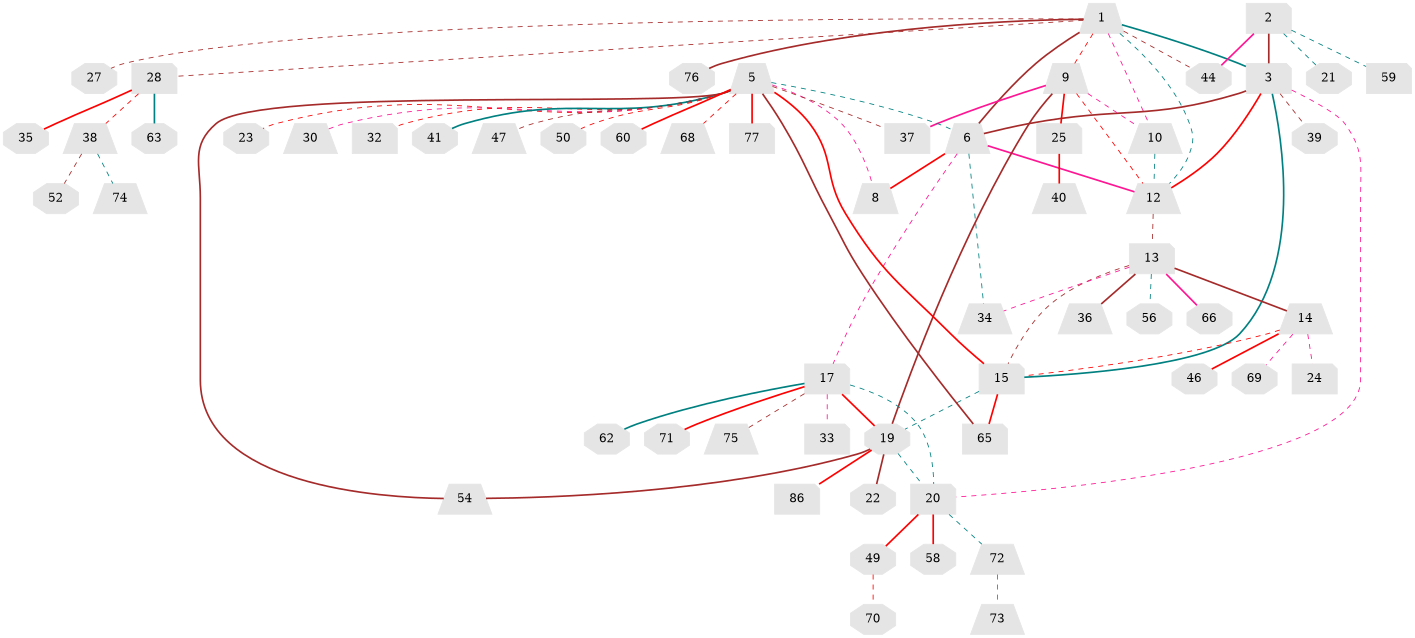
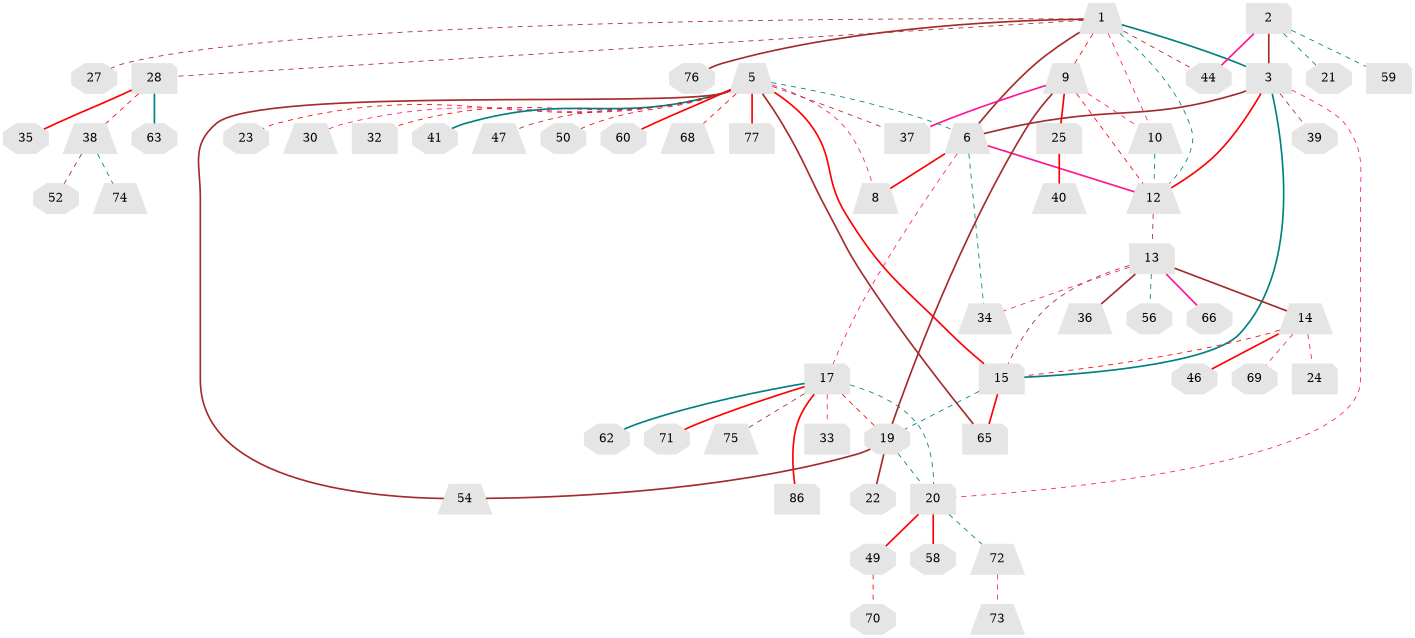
edge "17" -- "19": style bold -> dashed
edge "19" -- "86": now "17" -- "86"
